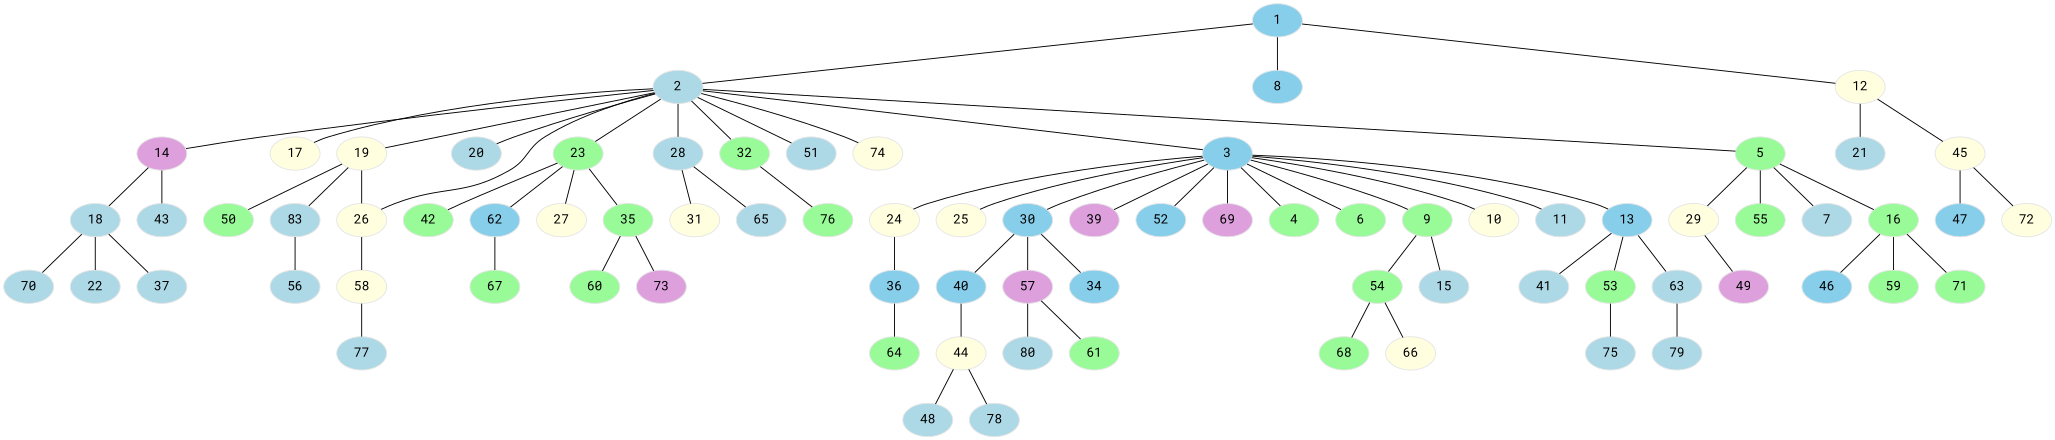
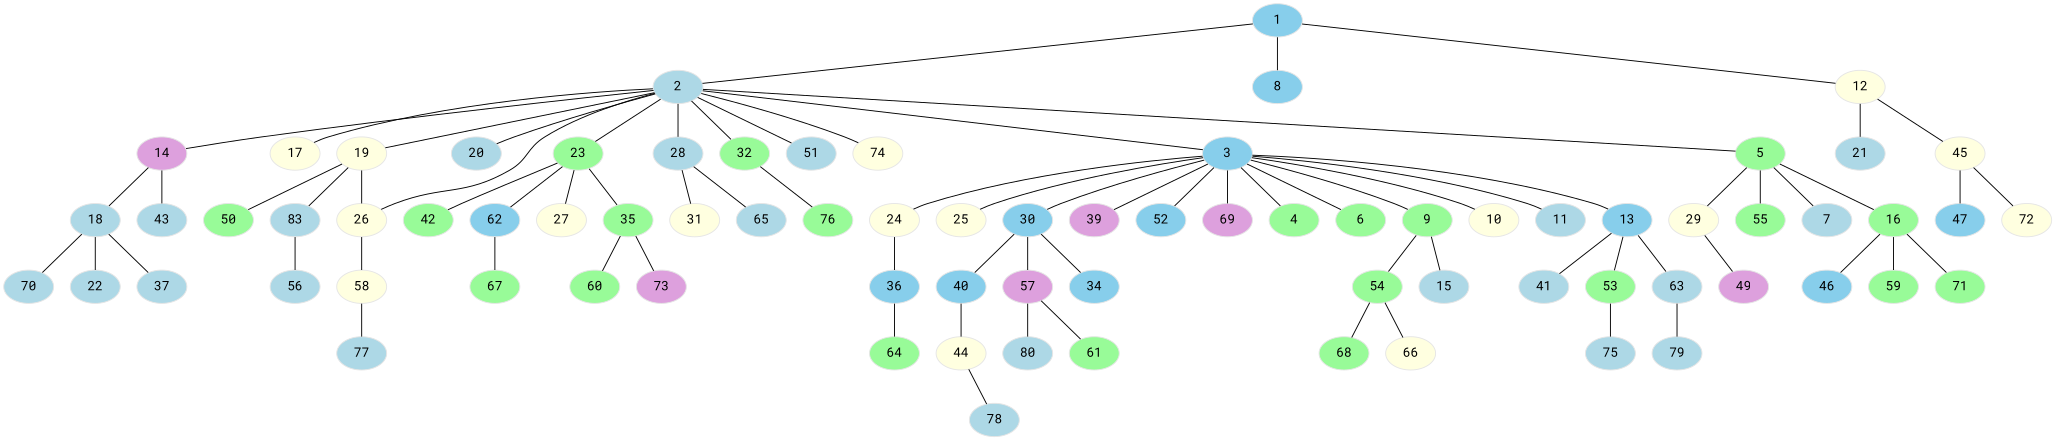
node "48": removed
